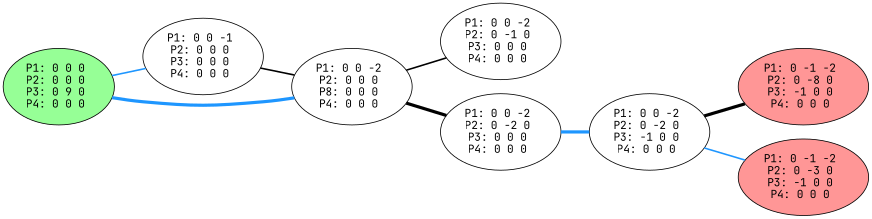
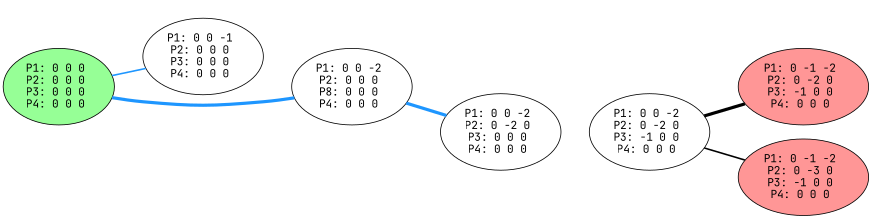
node "P1: 0 0 -2 P2: 0 -1 0 P3: 0 0 0 P4: 0 0 0": removed
edge "P1: 0 0 -1 P2: 0 0 0 P3: 0 0 0 P4: 0 0 0" -- "P1: 0 0 -2 P2: 0 0 0 P8: 0 0 0 P4: 0 0 0": removed
node "P1: 0 0 0 P2: 0 0 0 P3: 0 9 0 P4: 0 0 0": label "P1: 0 0 0 P2: 0 0 0 P3: 0 9 0 P4: 0 0 0" -> "P1: 0 0 0 P2: 0 0 0 P3: 0 0 0 P4: 0 0 0"
node "P1: 0 -1 -2 P2: 0 -8 0 P3: -1 0 0 P4: 0 0 0": label "P1: 0 -1 -2 P2: 0 -8 0 P3: -1 0 0 P4: 0 0 0" -> "P1: 0 -1 -2 P2: 0 -2 0 P3: -1 0 0 P4: 0 0 0"
edge "P1: 0 0 -2 P2: 0 0 0 P8: 0 0 0 P4: 0 0 0" -- "P1: 0 0 -2 P2: 0 -2 0 P3: 0 0 0 P4: 0 0 0": color black -> #1e96ff
edge "P1: 0 0 -2 P2: 0 -2 0 P3: 0 0 0 P4: 0 0 0" -- "P1: 0 0 -2 P2: 0 -2 0 P3: -1 0 0 P4: 0 0 0": removed
edge "P1: 0 0 -2 P2: 0 -2 0 P3: -1 0 0 P4: 0 0 0" -- "P1: 0 -1 -2 P2: 0 -3 0 P3: -1 0 0 P4: 0 0 0": color #1e96ff -> black
